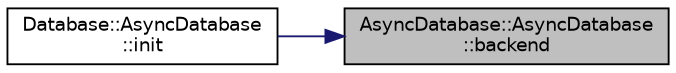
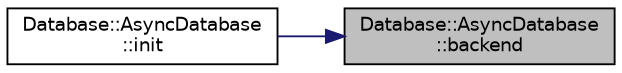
node "AsyncDatabase::AsyncDatabase ::backend": label "AsyncDatabase::AsyncDatabase ::backend" -> "Database::AsyncDatabase ::backend"
